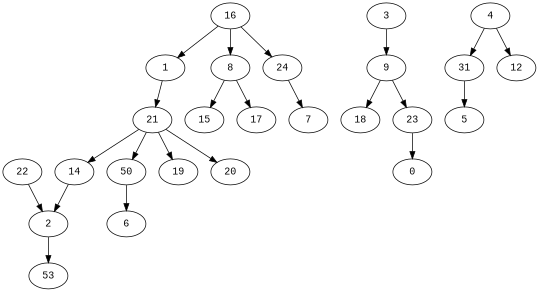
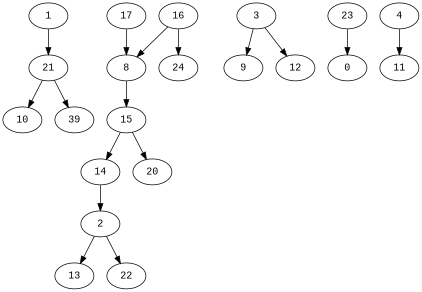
edge "4" -> "12": now "3" -> "12"
edge "16" -> "1": removed
node "31": label "31" -> "11"
edge "8" -> "17": reversed
edge "9" -> "23": removed
node "7": removed
node "18": removed
node "5": removed
edge "21" -> "14": now "15" -> "14"
edge "21" -> "20": now "15" -> "20"
node "50": label "50" -> "10"
node "19": label "19" -> "39"
edge "22" -> "2": reversed
node "6": removed
node "53": label "53" -> "13"
